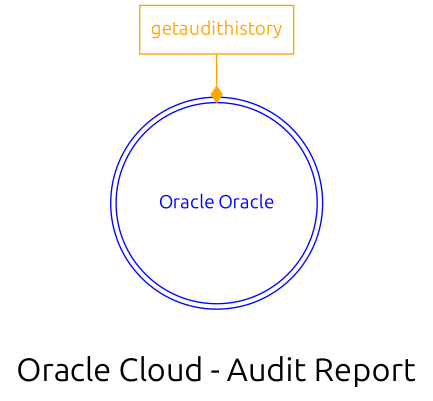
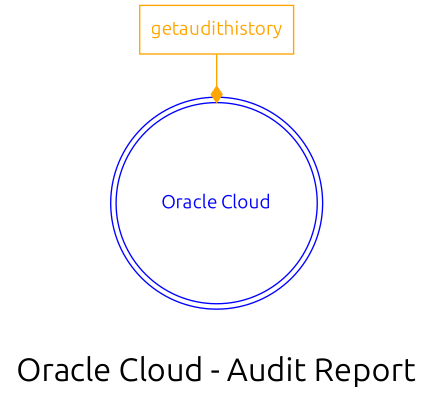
node "Oracle Oracle": label "Oracle Oracle" -> "Oracle Cloud"
